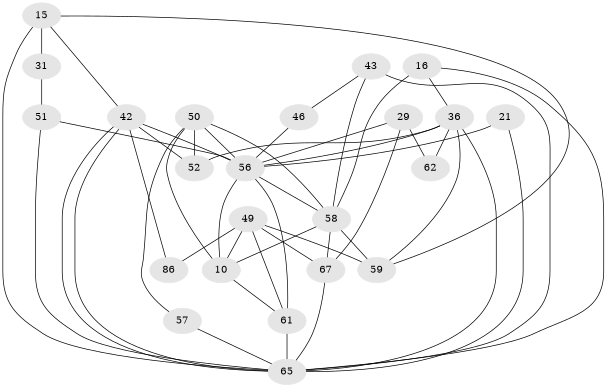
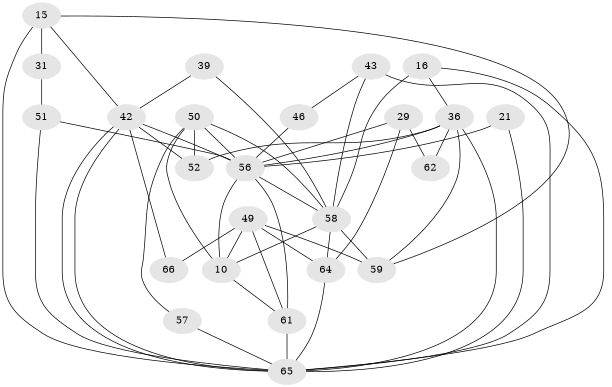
node "39": added
node "86": label "86" -> "66"
node "67": label "67" -> "64"
